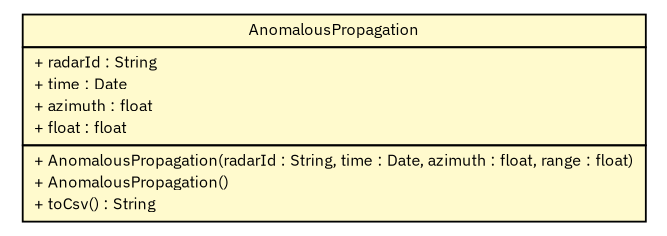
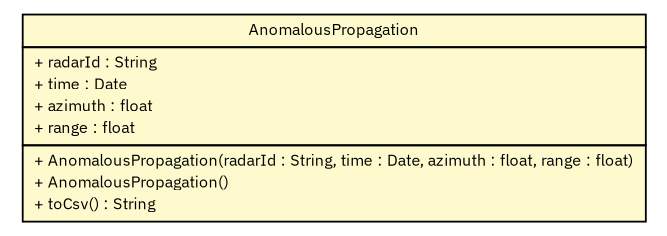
node "AnomalousPropagation": text "+ float : float" -> "+ range : float"
